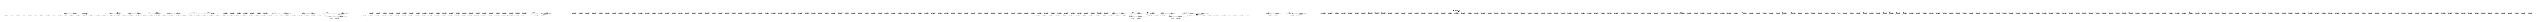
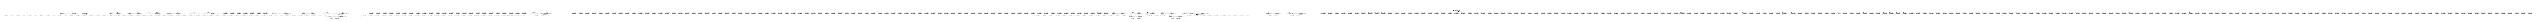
node "2019-01-22から1日間の記事一覧 - Lv up to You": label "2019-01-22から1日間の記事一覧 - Lv up to You" -> "2019-01-22から1ゴーストエンジニアリング学 - Lv up to You"
